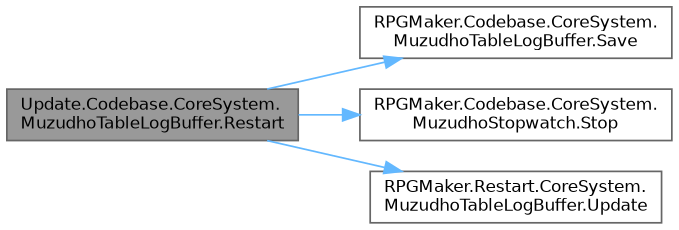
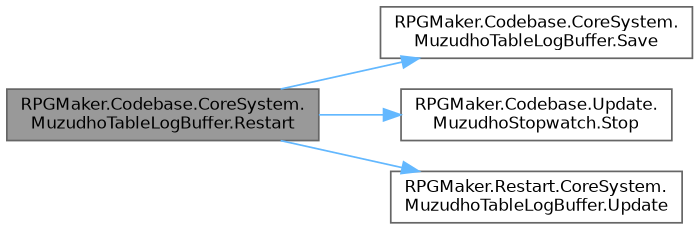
node "Update.Codebase.CoreSystem. MuzudhoTableLogBuffer.Restart": label "Update.Codebase.CoreSystem. MuzudhoTableLogBuffer.Restart" -> "RPGMaker.Codebase.CoreSystem. MuzudhoTableLogBuffer.Restart"
node "RPGMaker.Codebase.CoreSystem. MuzudhoStopwatch.Stop": label "RPGMaker.Codebase.CoreSystem. MuzudhoStopwatch.Stop" -> "RPGMaker.Codebase.Update. MuzudhoStopwatch.Stop"
